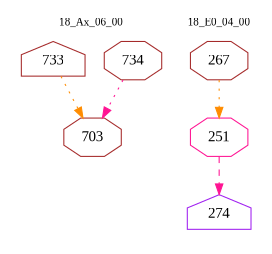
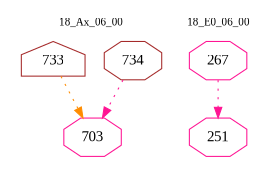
cluster "18_E0_04_00": label "18_E0_04_00" -> "18_E0_06_00"
node "267": color brown -> deeppink
edge "267" -> "251": color darkorange -> deeppink
node "703": color brown -> deeppink
node "274": removed
